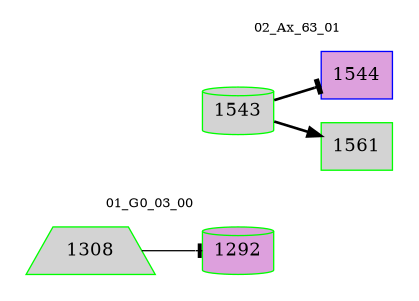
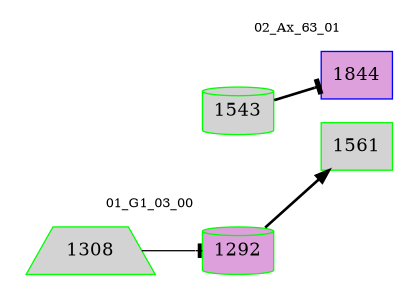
node "1544": label "1544" -> "1844"
edge "1543" -> "1561": now "1292" -> "1561"
cluster "01_G0_03_00": label "01_G0_03_00" -> "01_G1_03_00"
